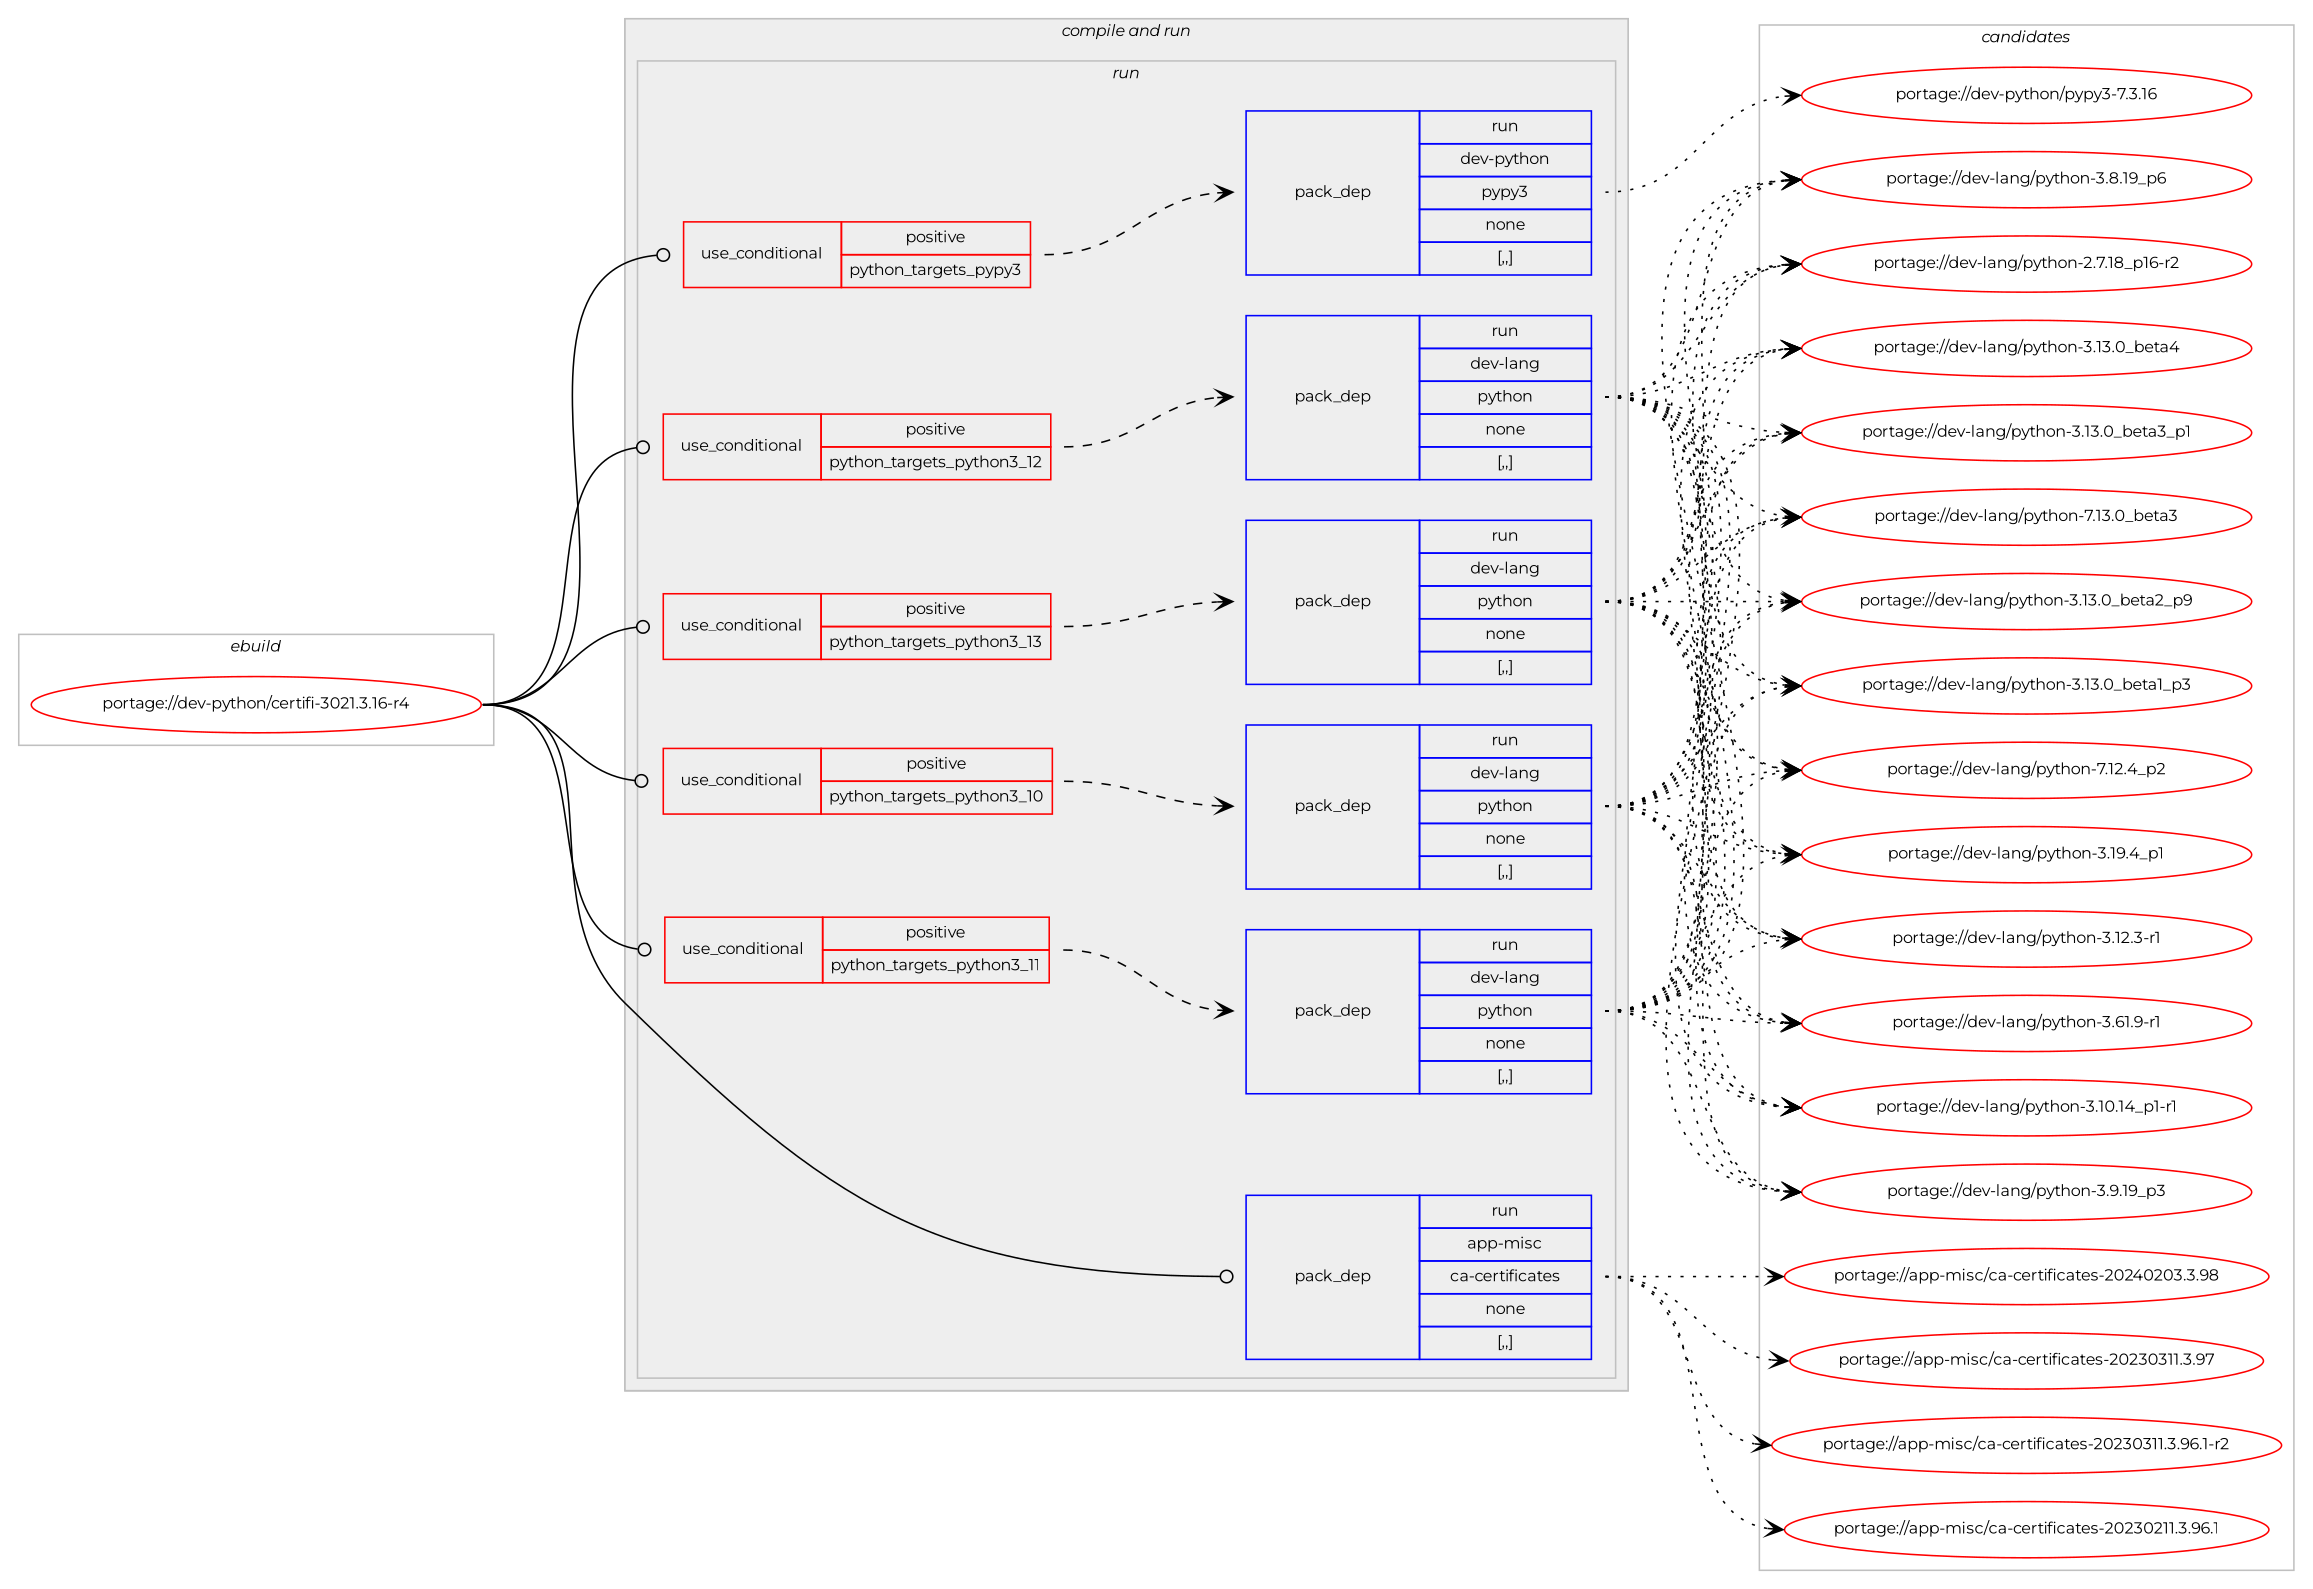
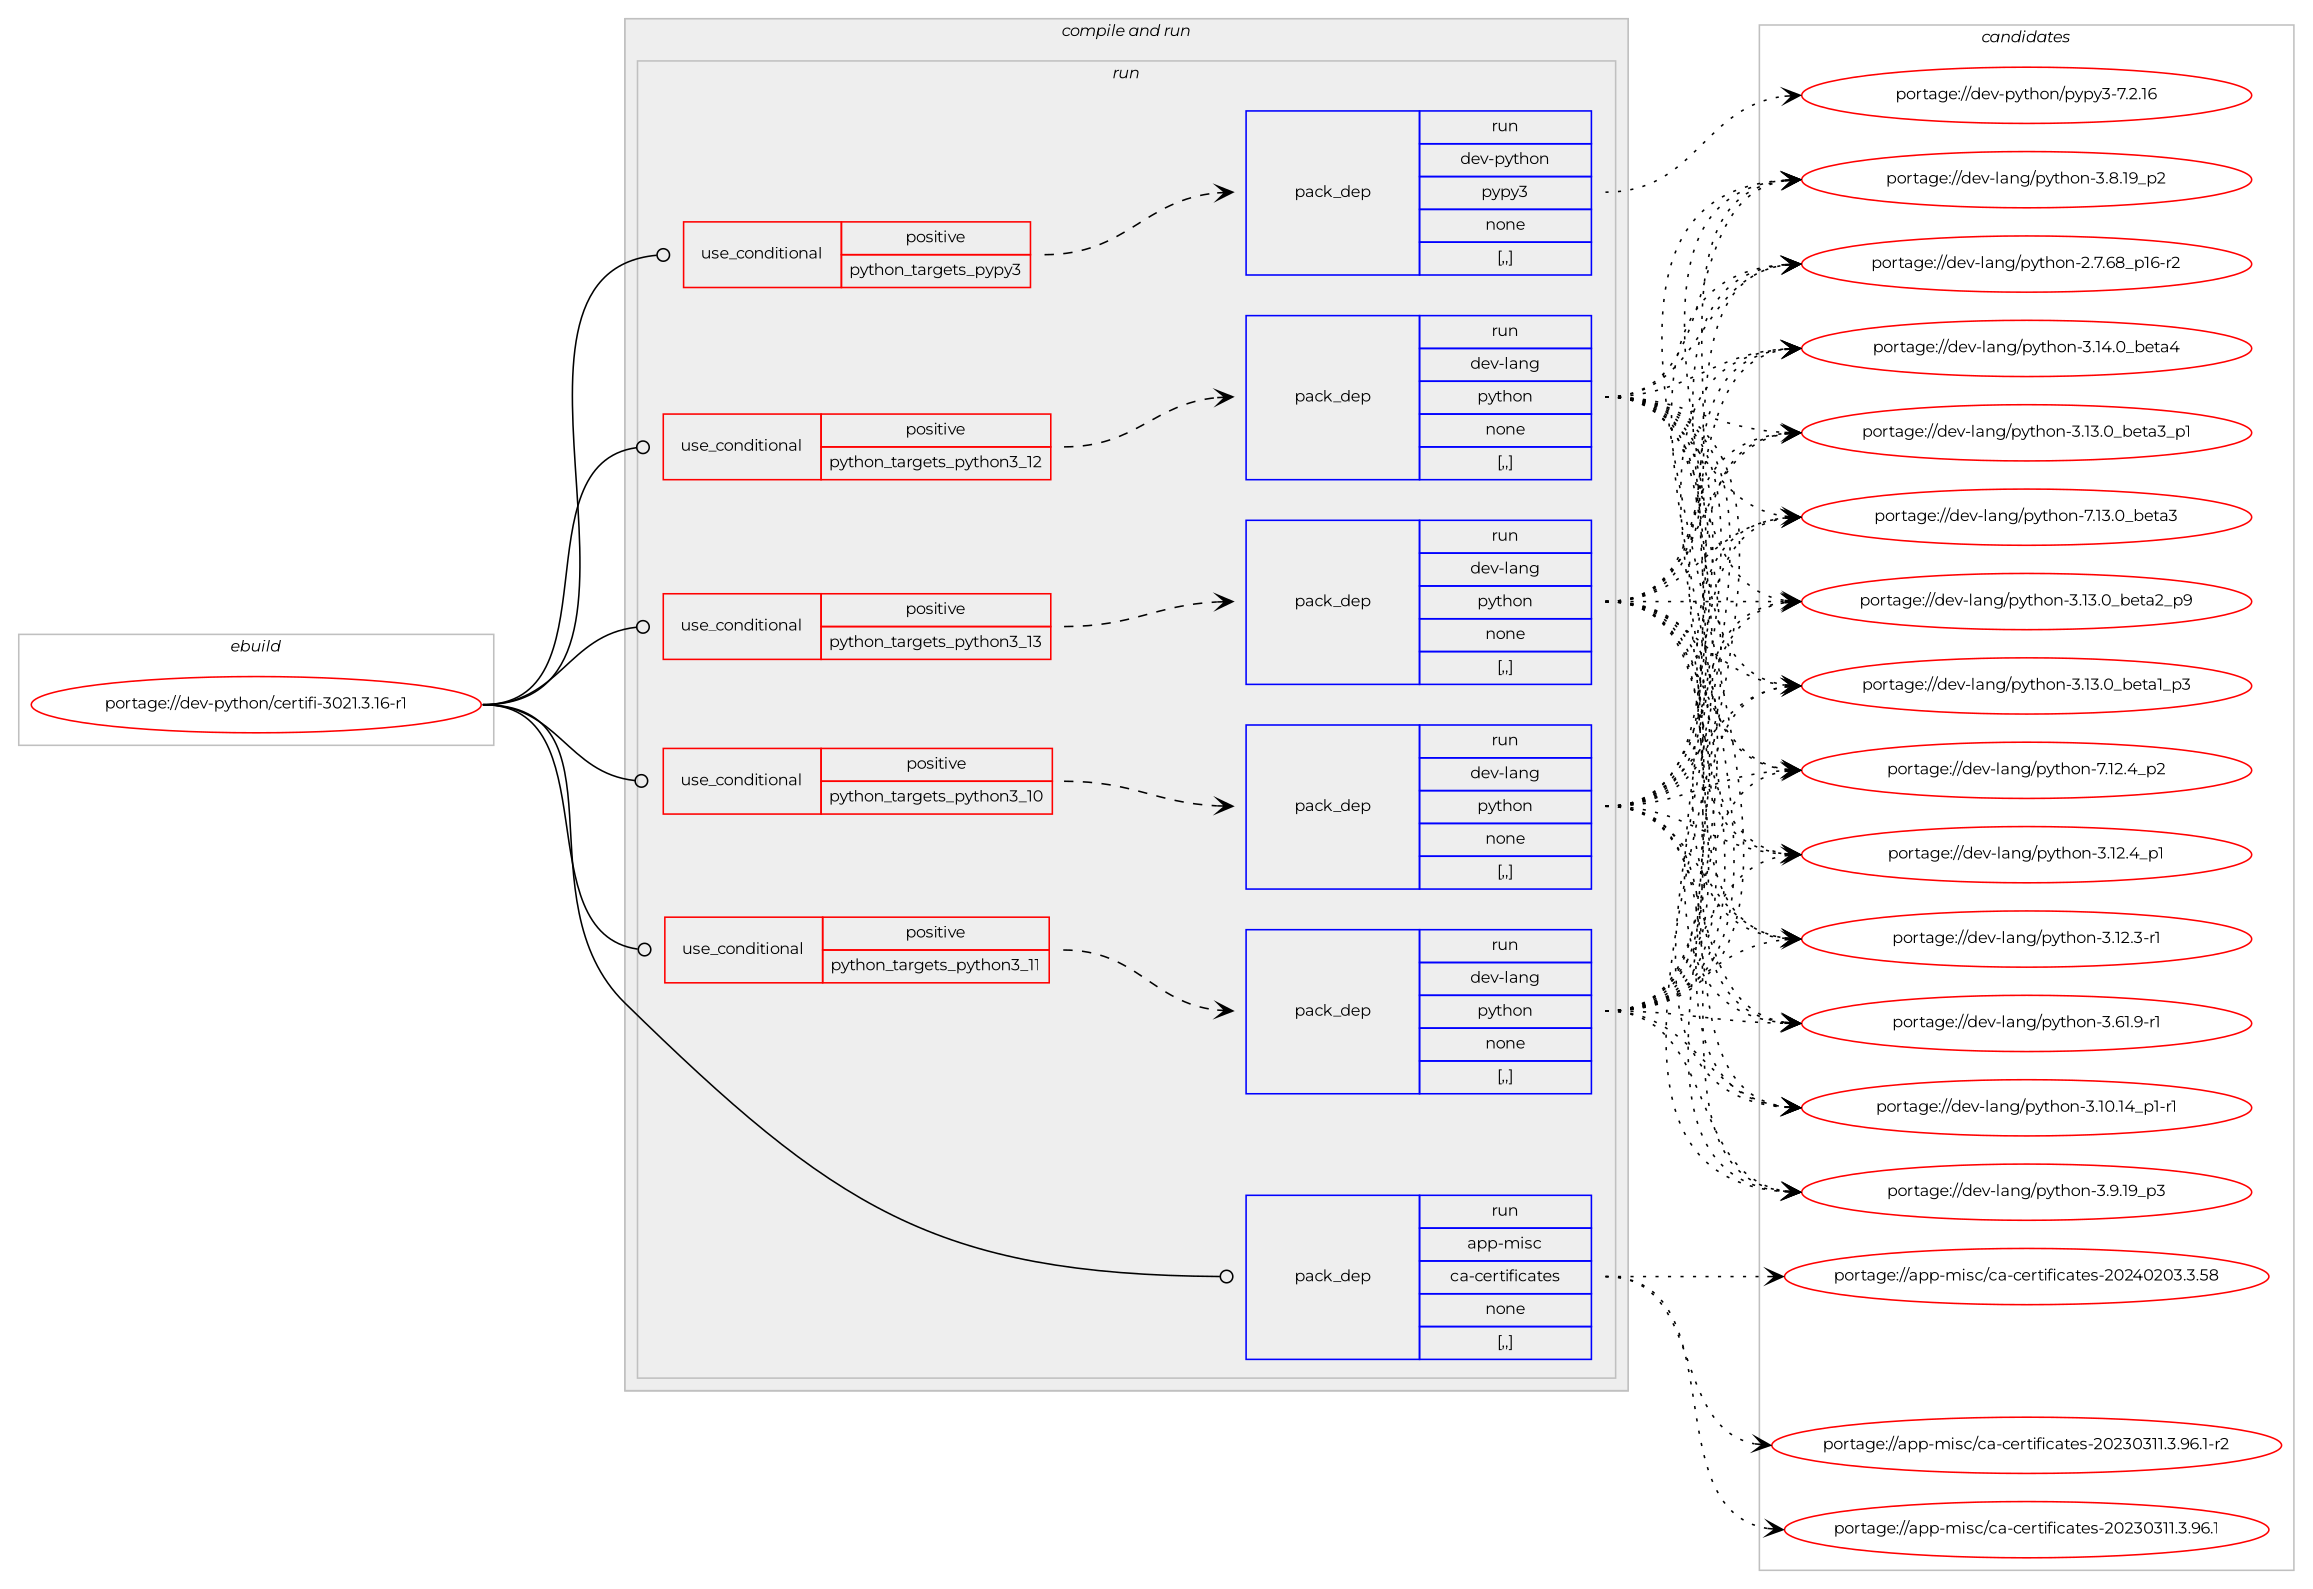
node "portage://dev-python/pypy3-7.3.16": label "portage://dev-python/pypy3-7.3.16" -> "portage://dev-python/pypy3-7.2.16"
node "portage://dev-lang/python-3.8.19_p6": label "portage://dev-lang/python-3.8.19_p6" -> "portage://dev-lang/python-3.8.19_p2"
node "portage://dev-lang/python-2.7.18_p16-r2": label "portage://dev-lang/python-2.7.18_p16-r2" -> "portage://dev-lang/python-2.7.68_p16-r2"
node "portage://dev-lang/python-3.13.0_beta4": label "portage://dev-lang/python-3.13.0_beta4" -> "portage://dev-lang/python-3.14.0_beta4"
node "portage://dev-python/certifi-3021.3.16-r4": label "portage://dev-python/certifi-3021.3.16-r4" -> "portage://dev-python/certifi-3021.3.16-r1"
node "portage://dev-lang/python-3.19.4_p1": label "portage://dev-lang/python-3.19.4_p1" -> "portage://dev-lang/python-3.12.4_p1"
node "portage://app-misc/ca-certificates-20240203.3.98": label "portage://app-misc/ca-certificates-20240203.3.98" -> "portage://app-misc/ca-certificates-20240203.3.58"
node "portage://app-misc/ca-certificates-20230311.3.97": removed
node "portage://app-misc/ca-certificates-20230211.3.96.1": label "portage://app-misc/ca-certificates-20230211.3.96.1" -> "portage://app-misc/ca-certificates-20230311.3.96.1"
